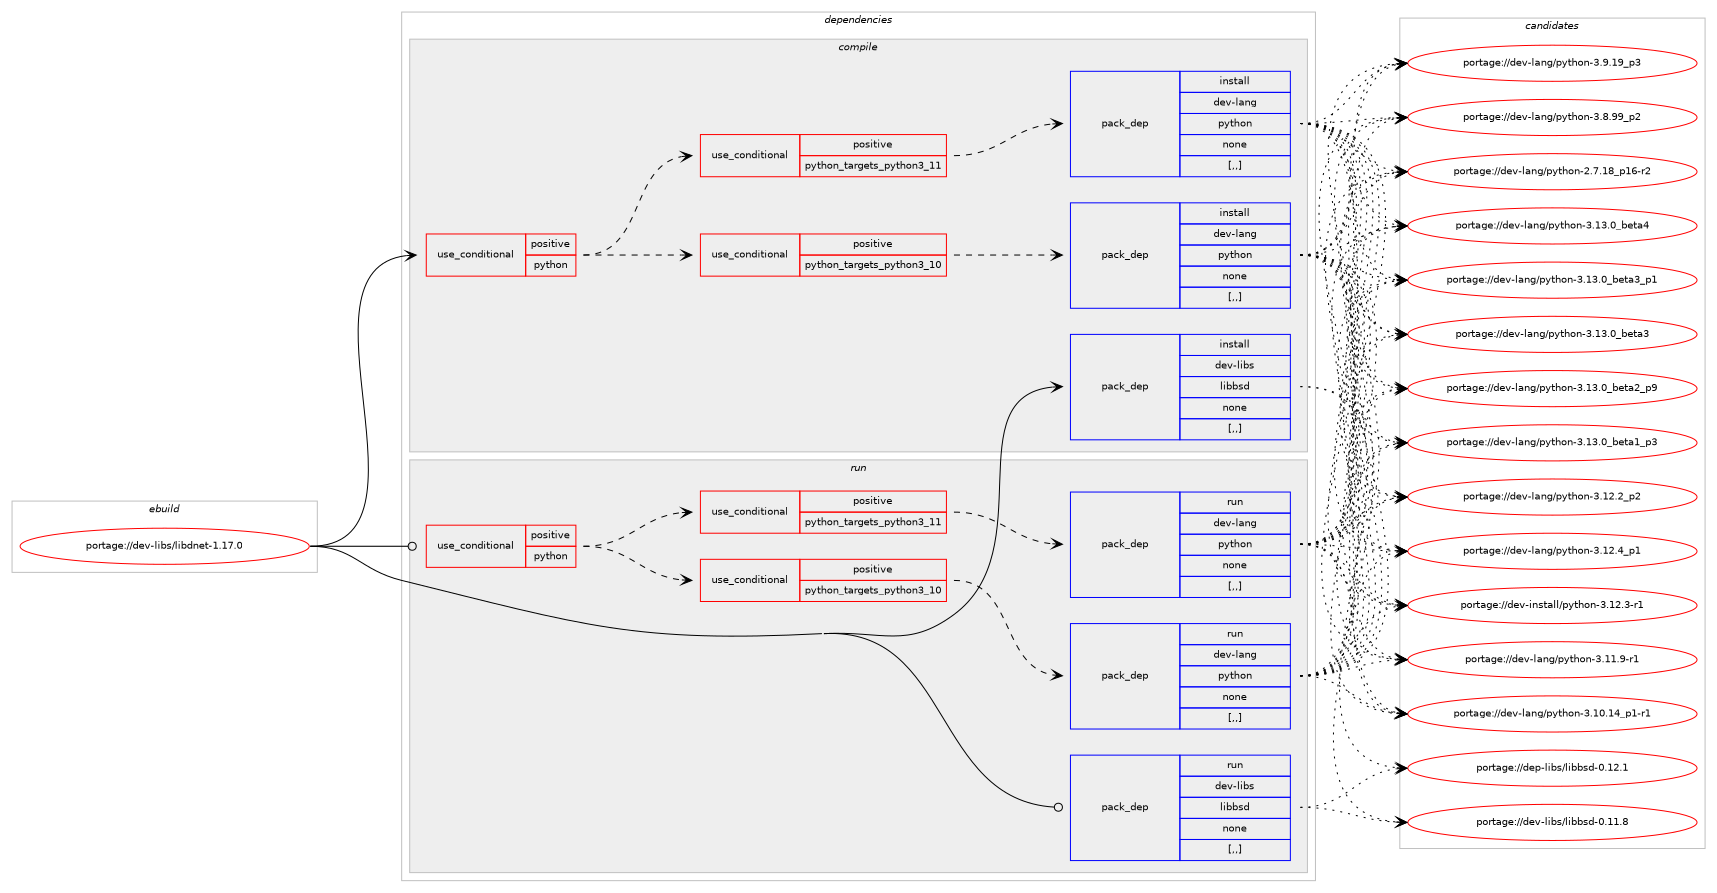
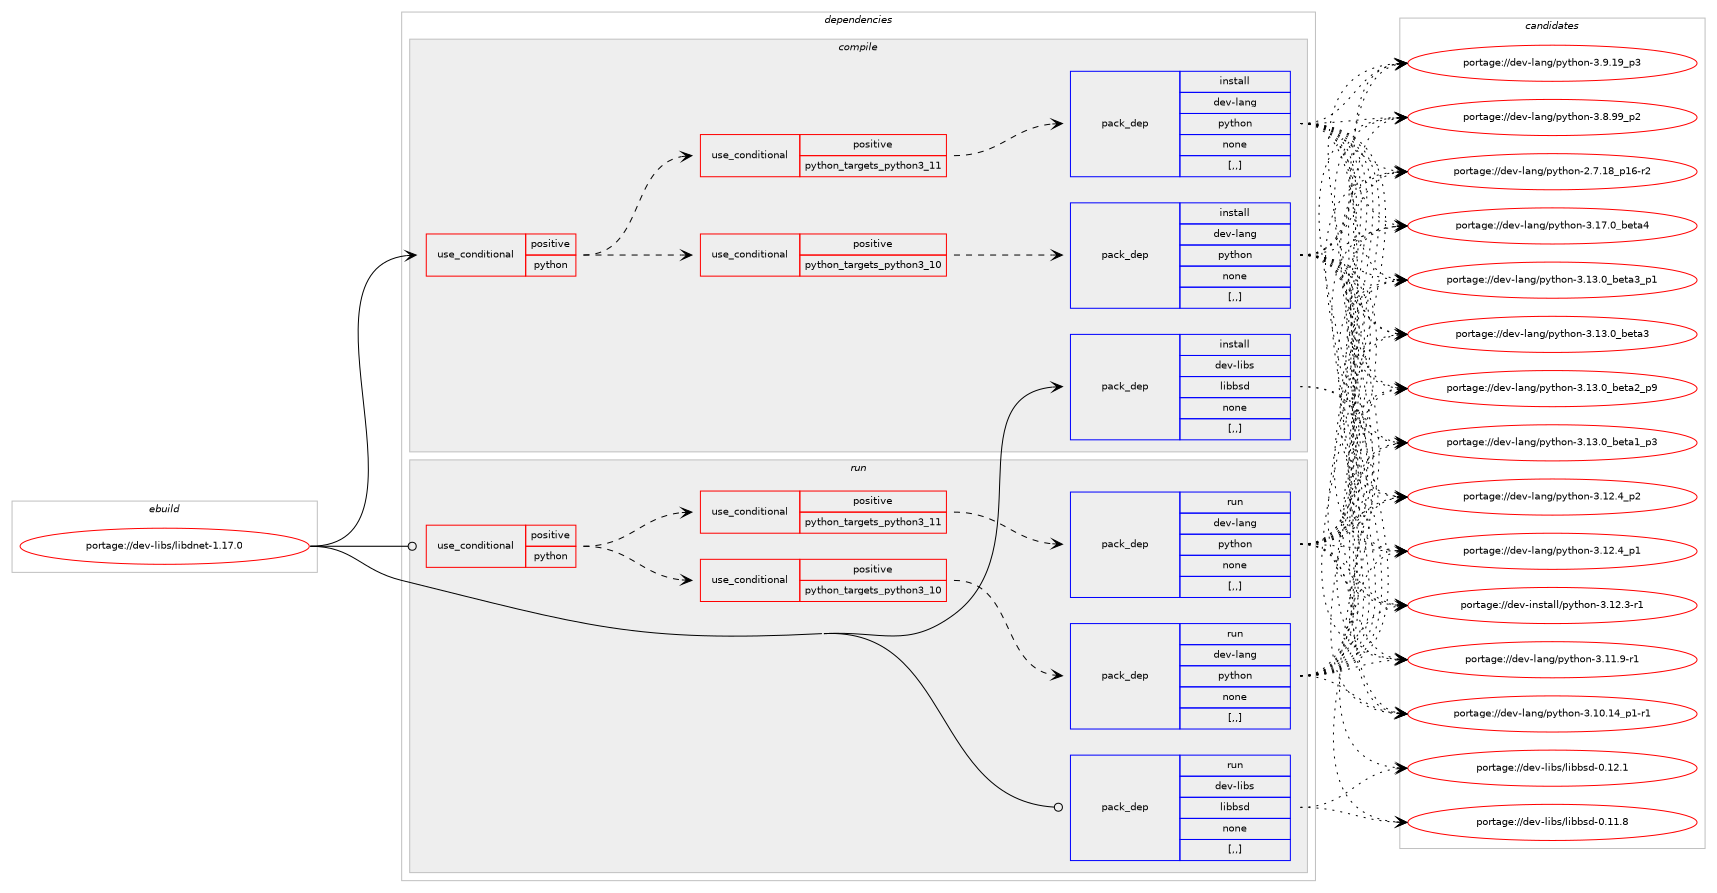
node "portage://dev-lang/python-3.13.0_beta4": label "portage://dev-lang/python-3.13.0_beta4" -> "portage://dev-lang/python-3.17.0_beta4"
node "portage://dev-lang/python-3.12.2_p2": label "portage://dev-lang/python-3.12.2_p2" -> "portage://dev-lang/python-3.12.4_p2"
node "portage://dep-libs/libbsd-0.12.1": label "portage://dep-libs/libbsd-0.12.1" -> "portage://dev-libs/libbsd-0.12.1"
